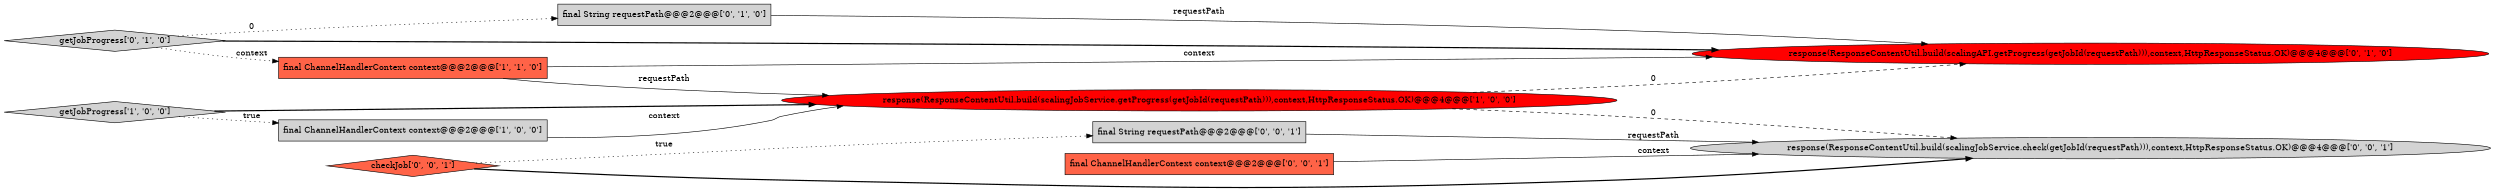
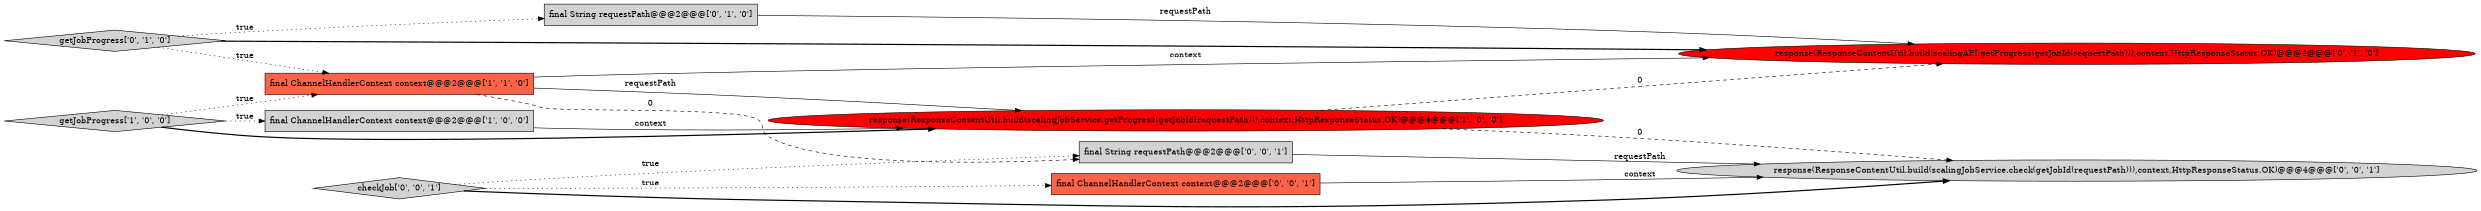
edge "getJobProgress['0', '1', '0']" -> "final String requestPath@@@2@@@['0', '1', '0']": label "0" -> "true"
edge "getJobProgress['0', '1', '0']" -> "final ChannelHandlerContext context@@@2@@@['1', '1', '0']": label "context" -> "true"
edge "getJobProgress['1', '0', '0']" -> "final ChannelHandlerContext context@@@2@@@['1', '1', '0']": added, label "true"
edge "final ChannelHandlerContext context@@@2@@@['1', '1', '0']" -> "final String requestPath@@@2@@@['0', '0', '1']": added, label "0"
node "checkJob['0', '0', '1']": fillcolor tomato -> lightgray
edge "checkJob['0', '0', '1']" -> "final ChannelHandlerContext context@@@2@@@['0', '0', '1']": added, label "true"
